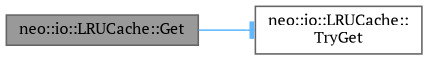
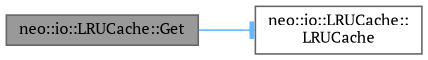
node "neo::io::LRUCache:: TryGet": label "neo::io::LRUCache:: TryGet" -> "neo::io::LRUCache:: LRUCache"
